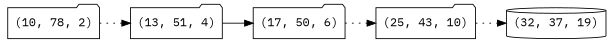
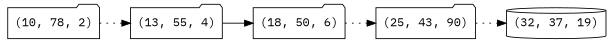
node "(13, 51, 4)": label "(13, 51, 4)" -> "(13, 55, 4)"
node "(17, 50, 6)": label "(17, 50, 6)" -> "(18, 50, 6)"
node "(25, 43, 10)": label "(25, 43, 10)" -> "(25, 43, 90)"
